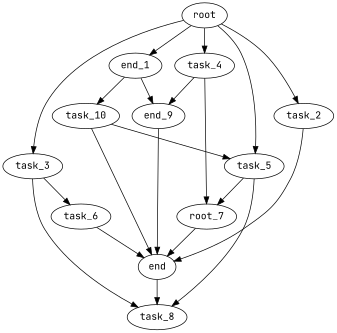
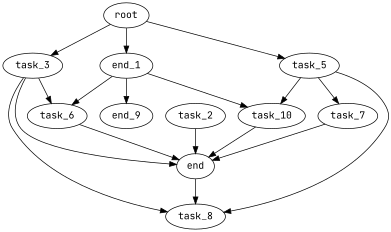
edge "root" -> "task_2": removed
node "task_4": removed
edge "end_1" -> "task_6": added
edge "task_10" -> "task_5": reversed
edge "end_9" -> "end": now "task_3" -> "end"
node "root_7": label "root_7" -> "task_7"
